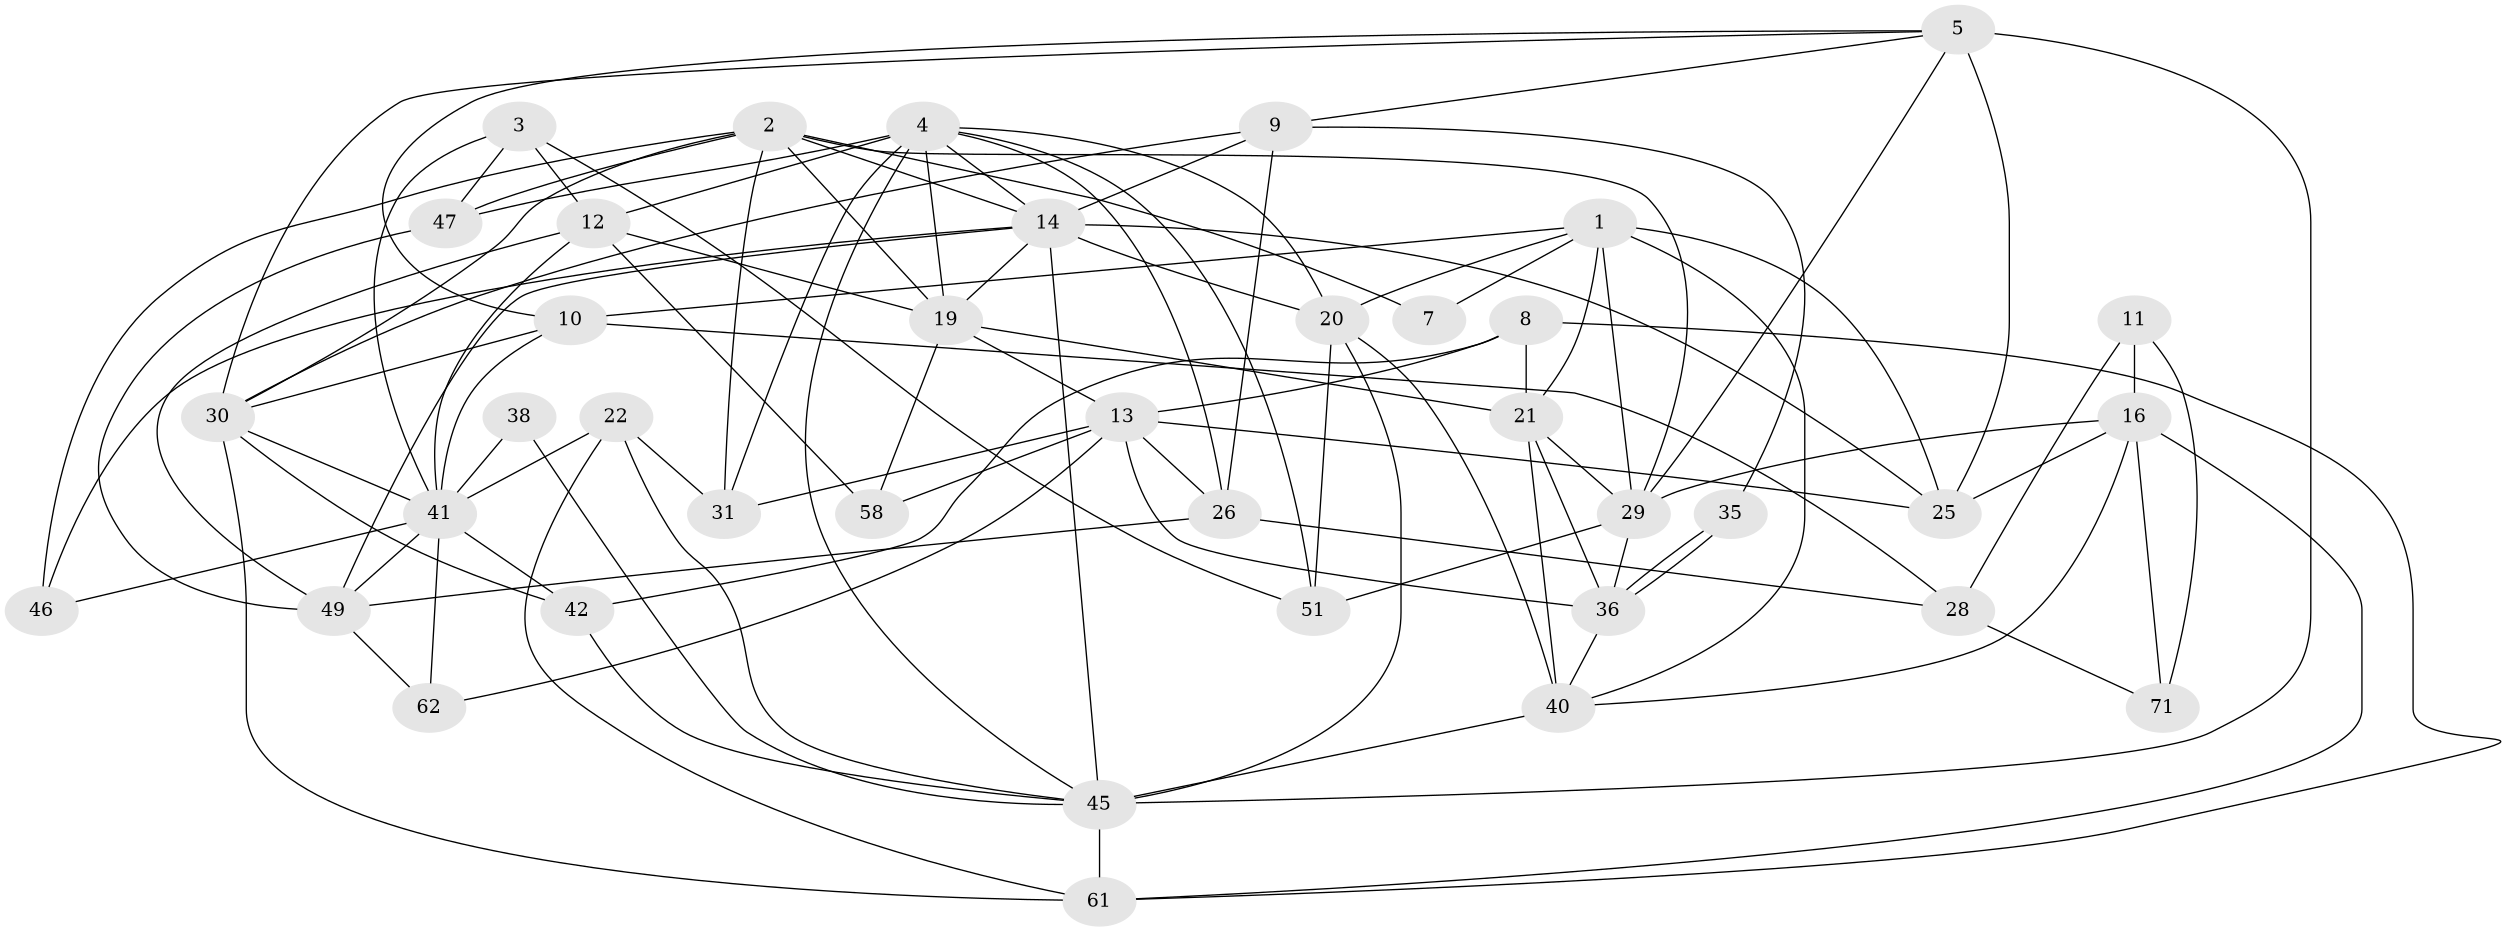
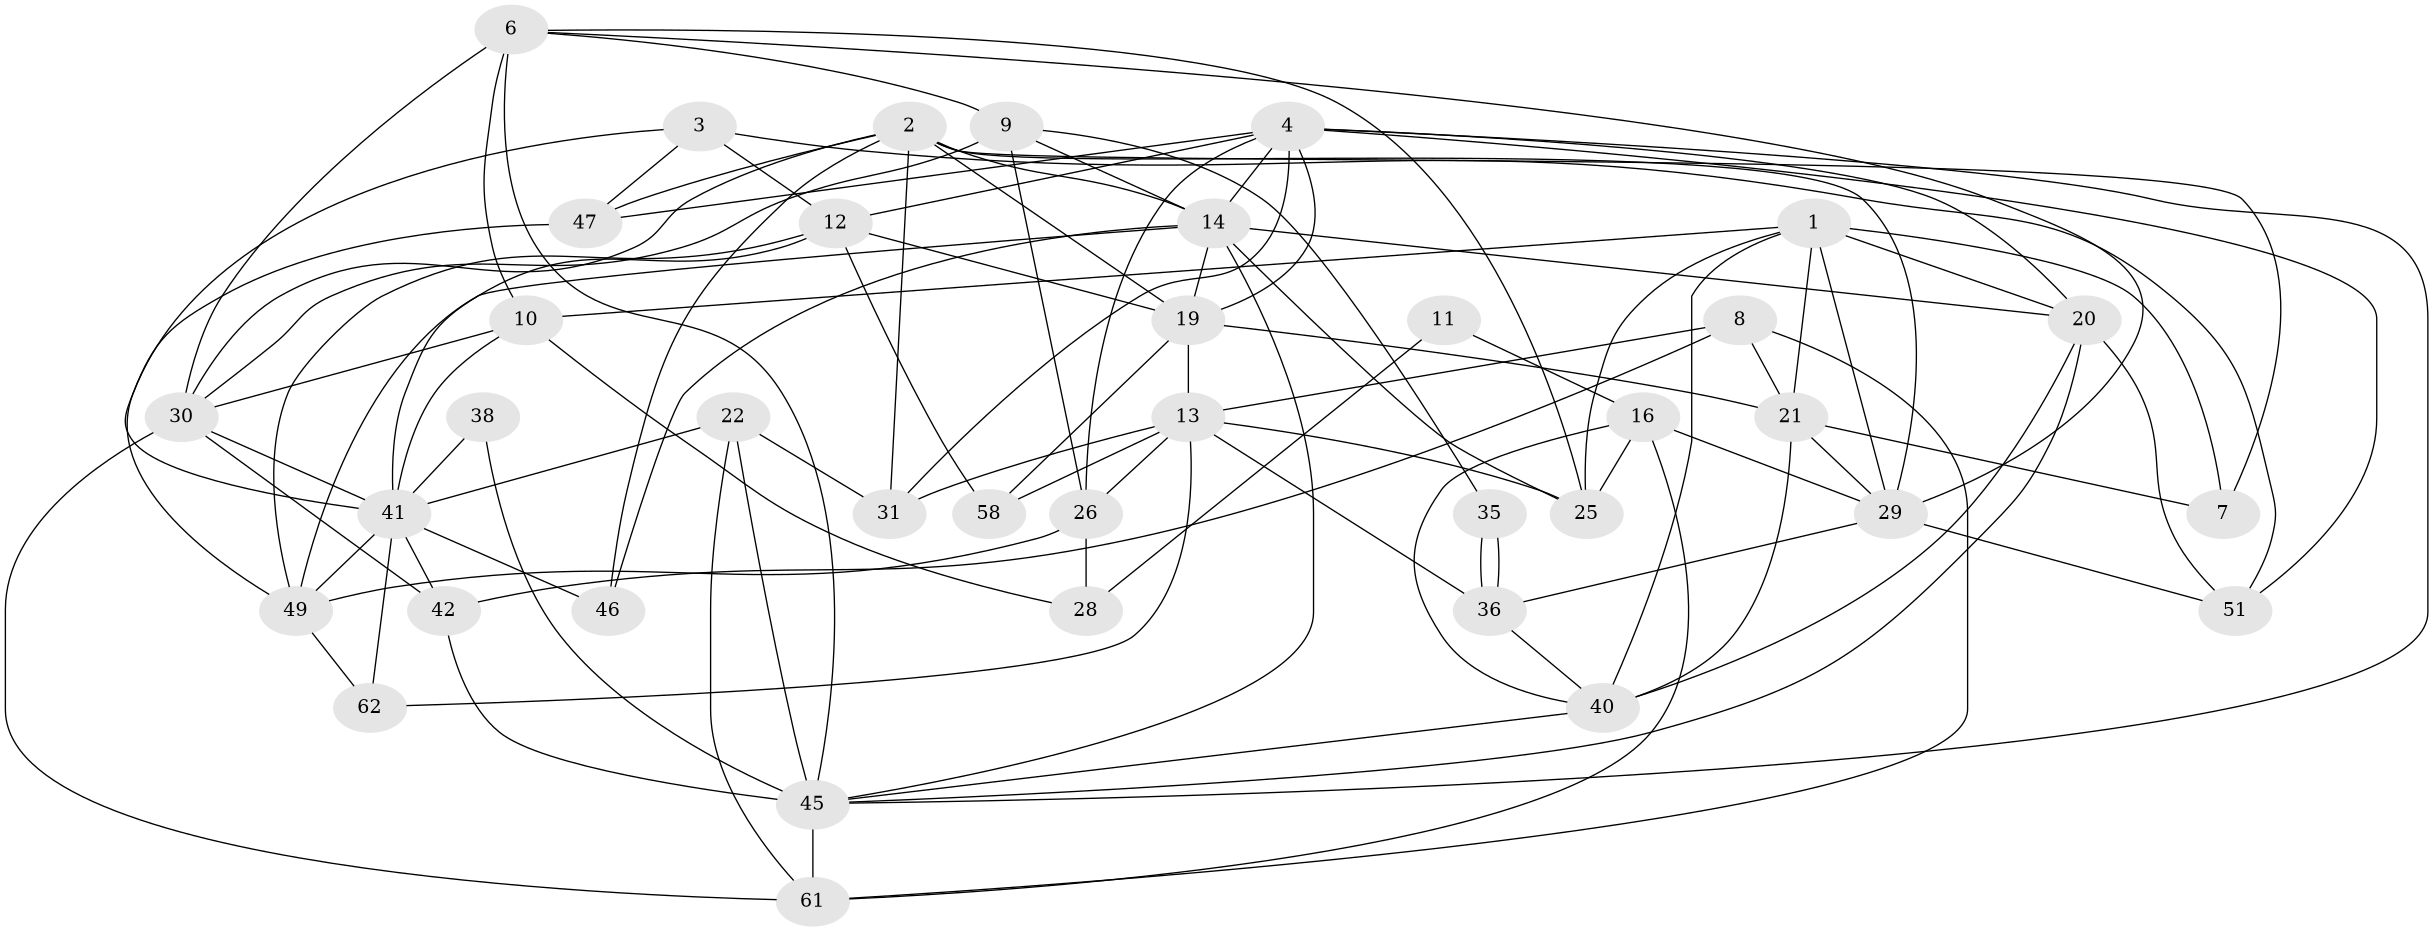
node "5": label "5" -> "6"
edge "21" -- "36": now "21" -- "7"
node "71": removed
